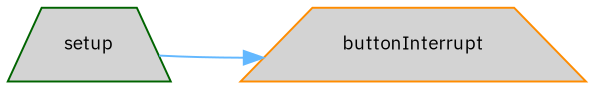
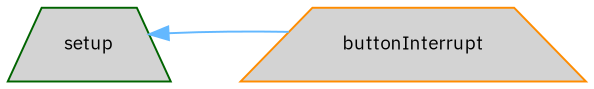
edge "setup" -> "buttonInterrupt": reversed
